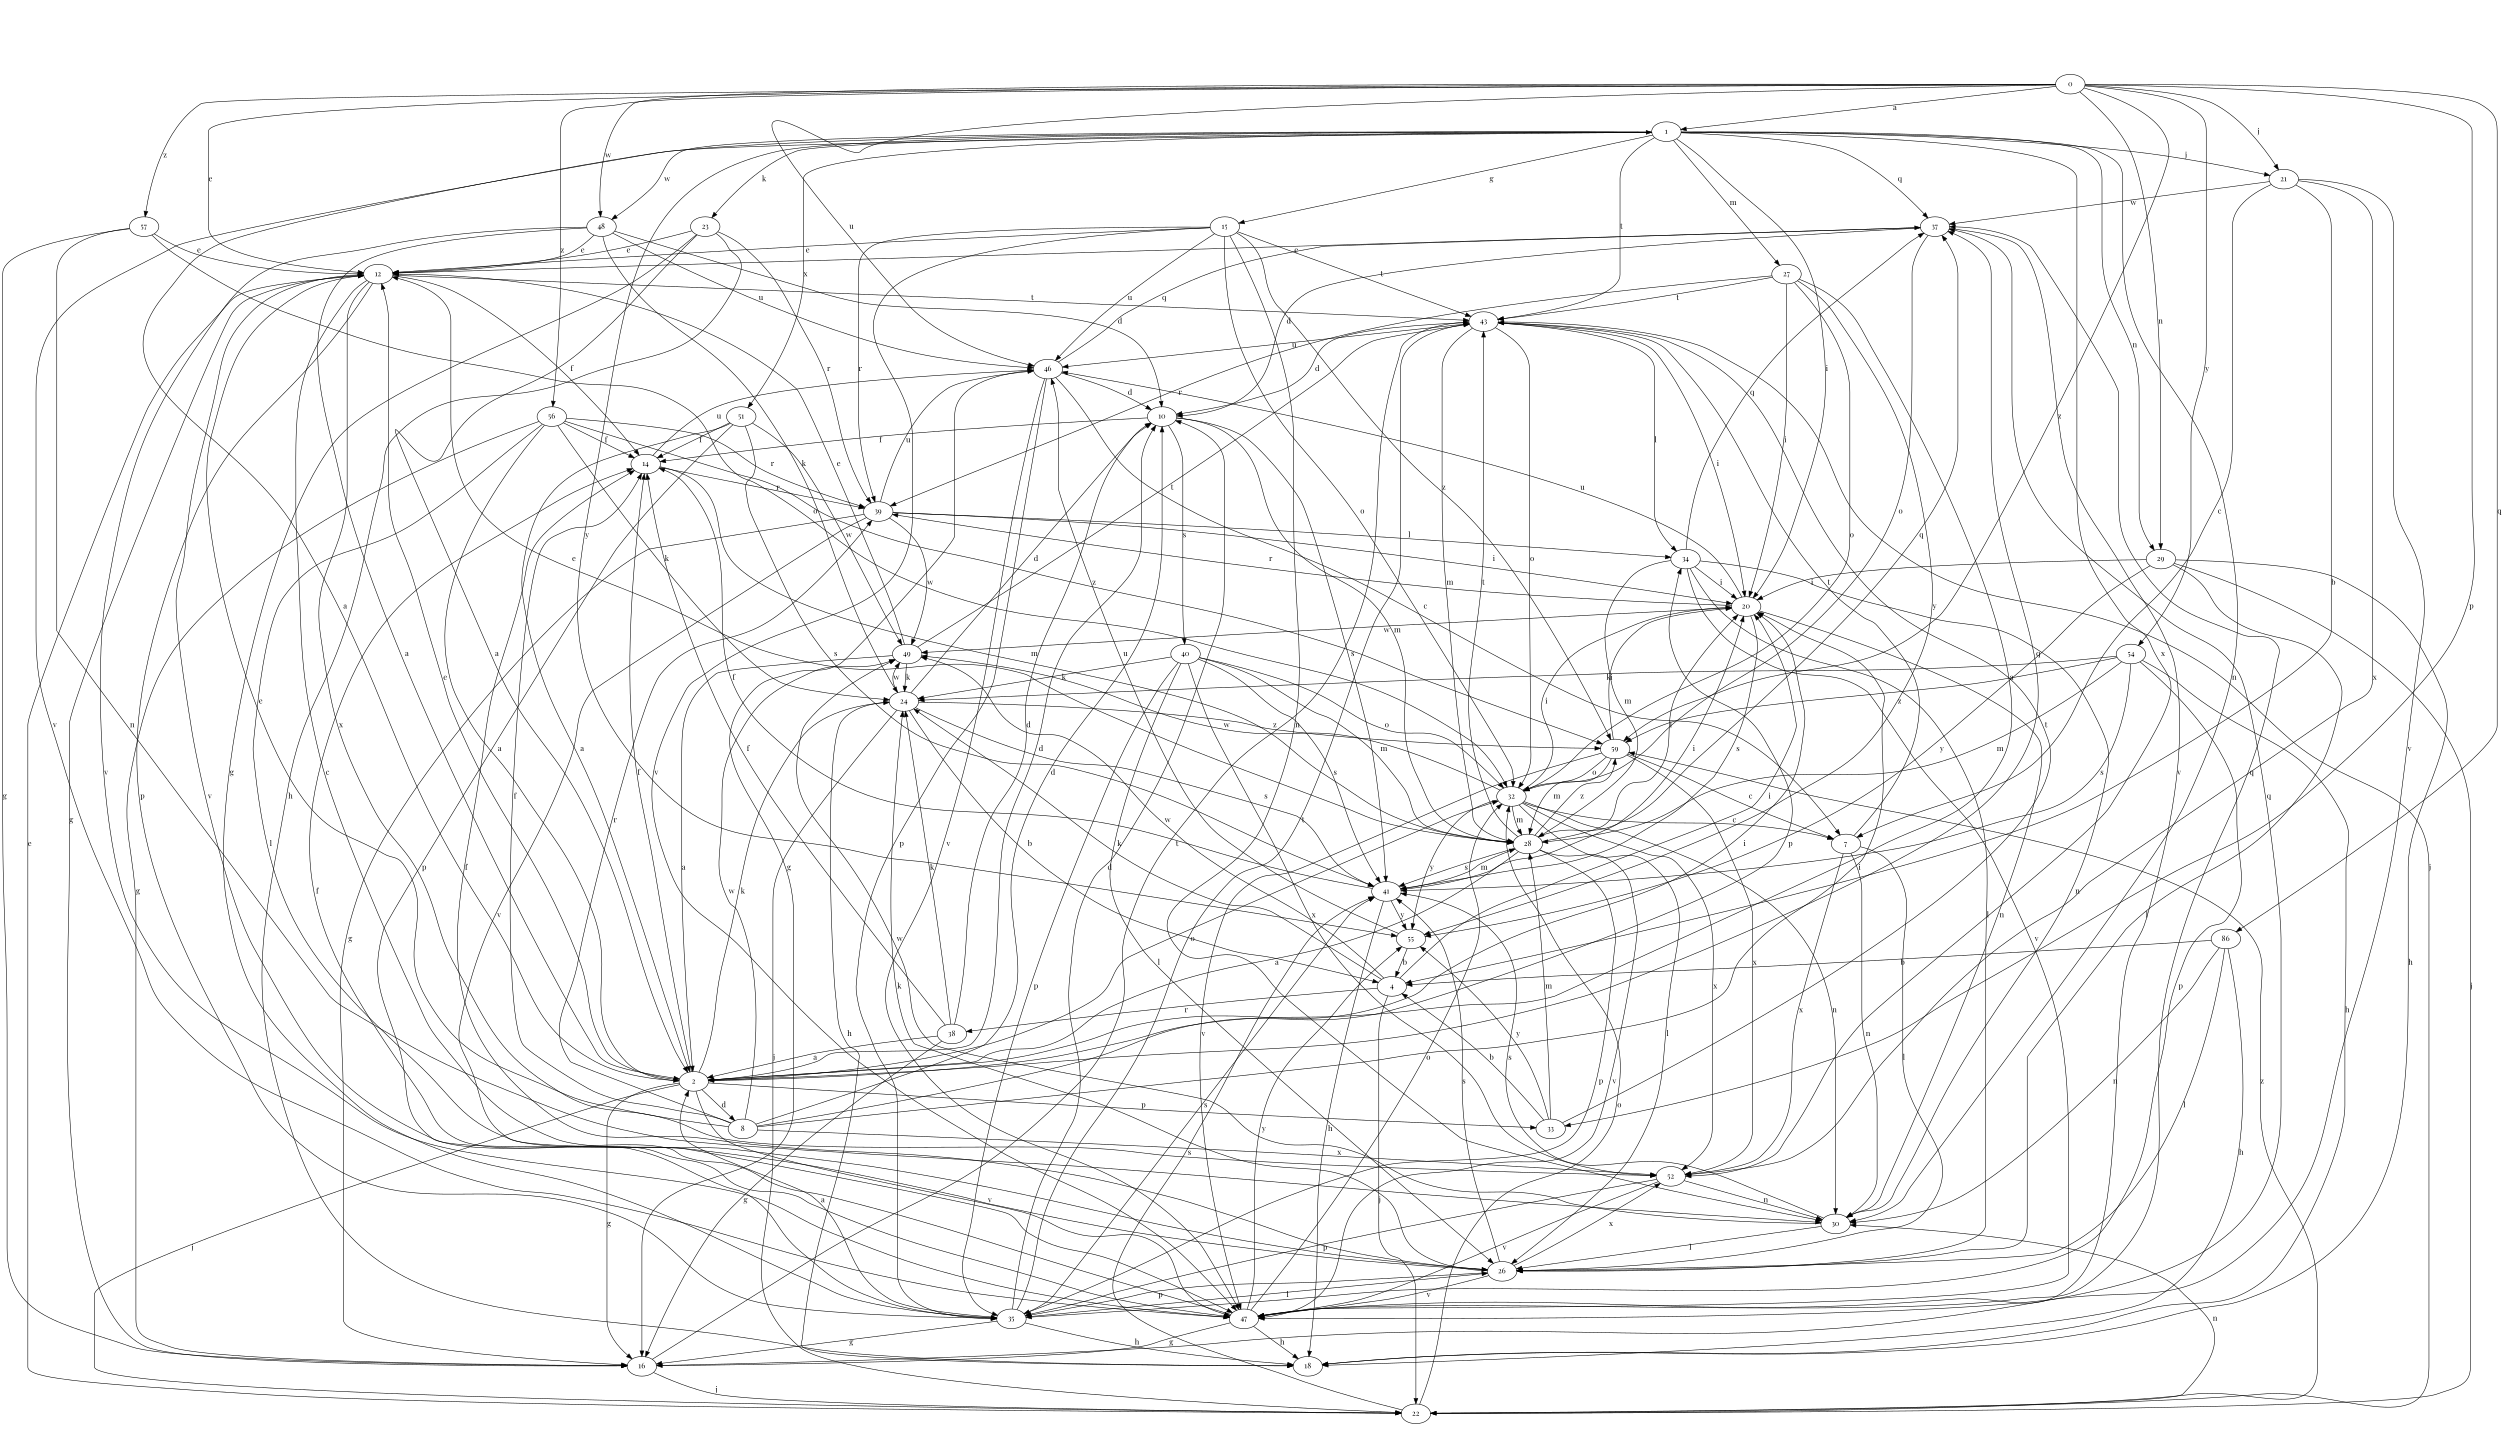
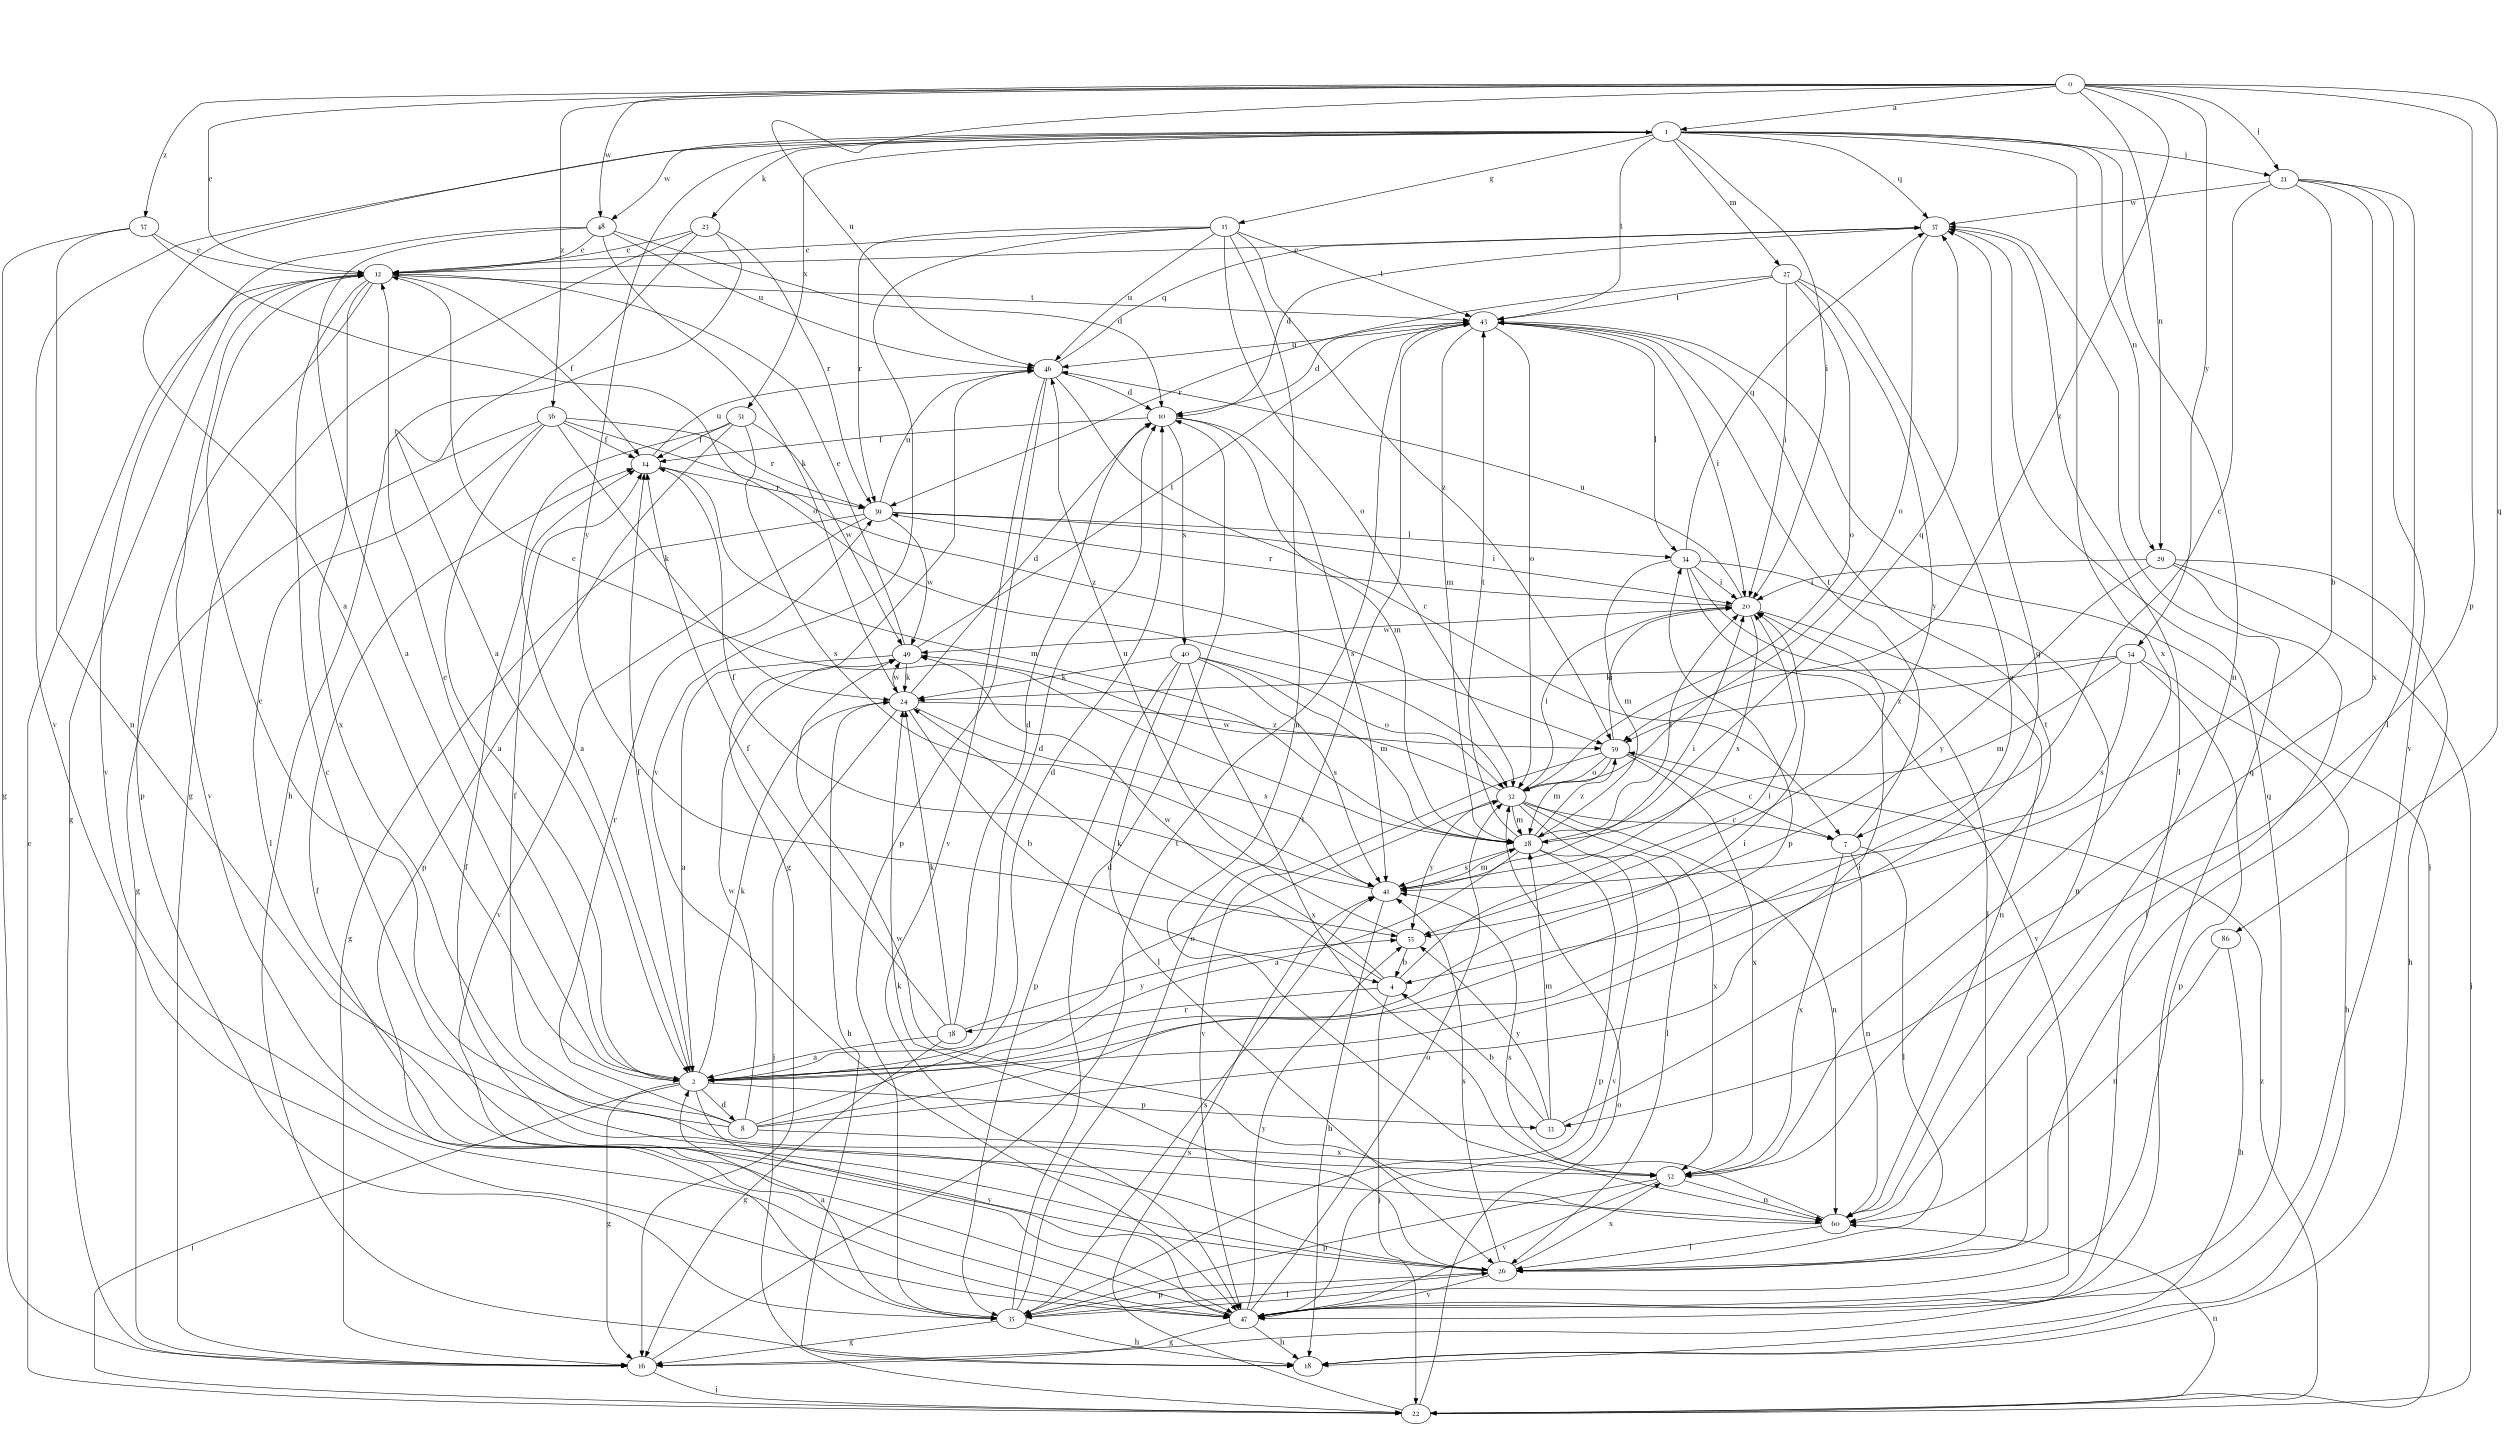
edge "37" -> "47": label "v" -> "l"
edge "41" -> "55": now "38" -> "55"
edge "23" -> "35": now "23" -> "16"
edge "86" -> "4": removed, label "b"
node "30": label "30" -> "60"
edge "86" -> "26": now "21" -> "26"
